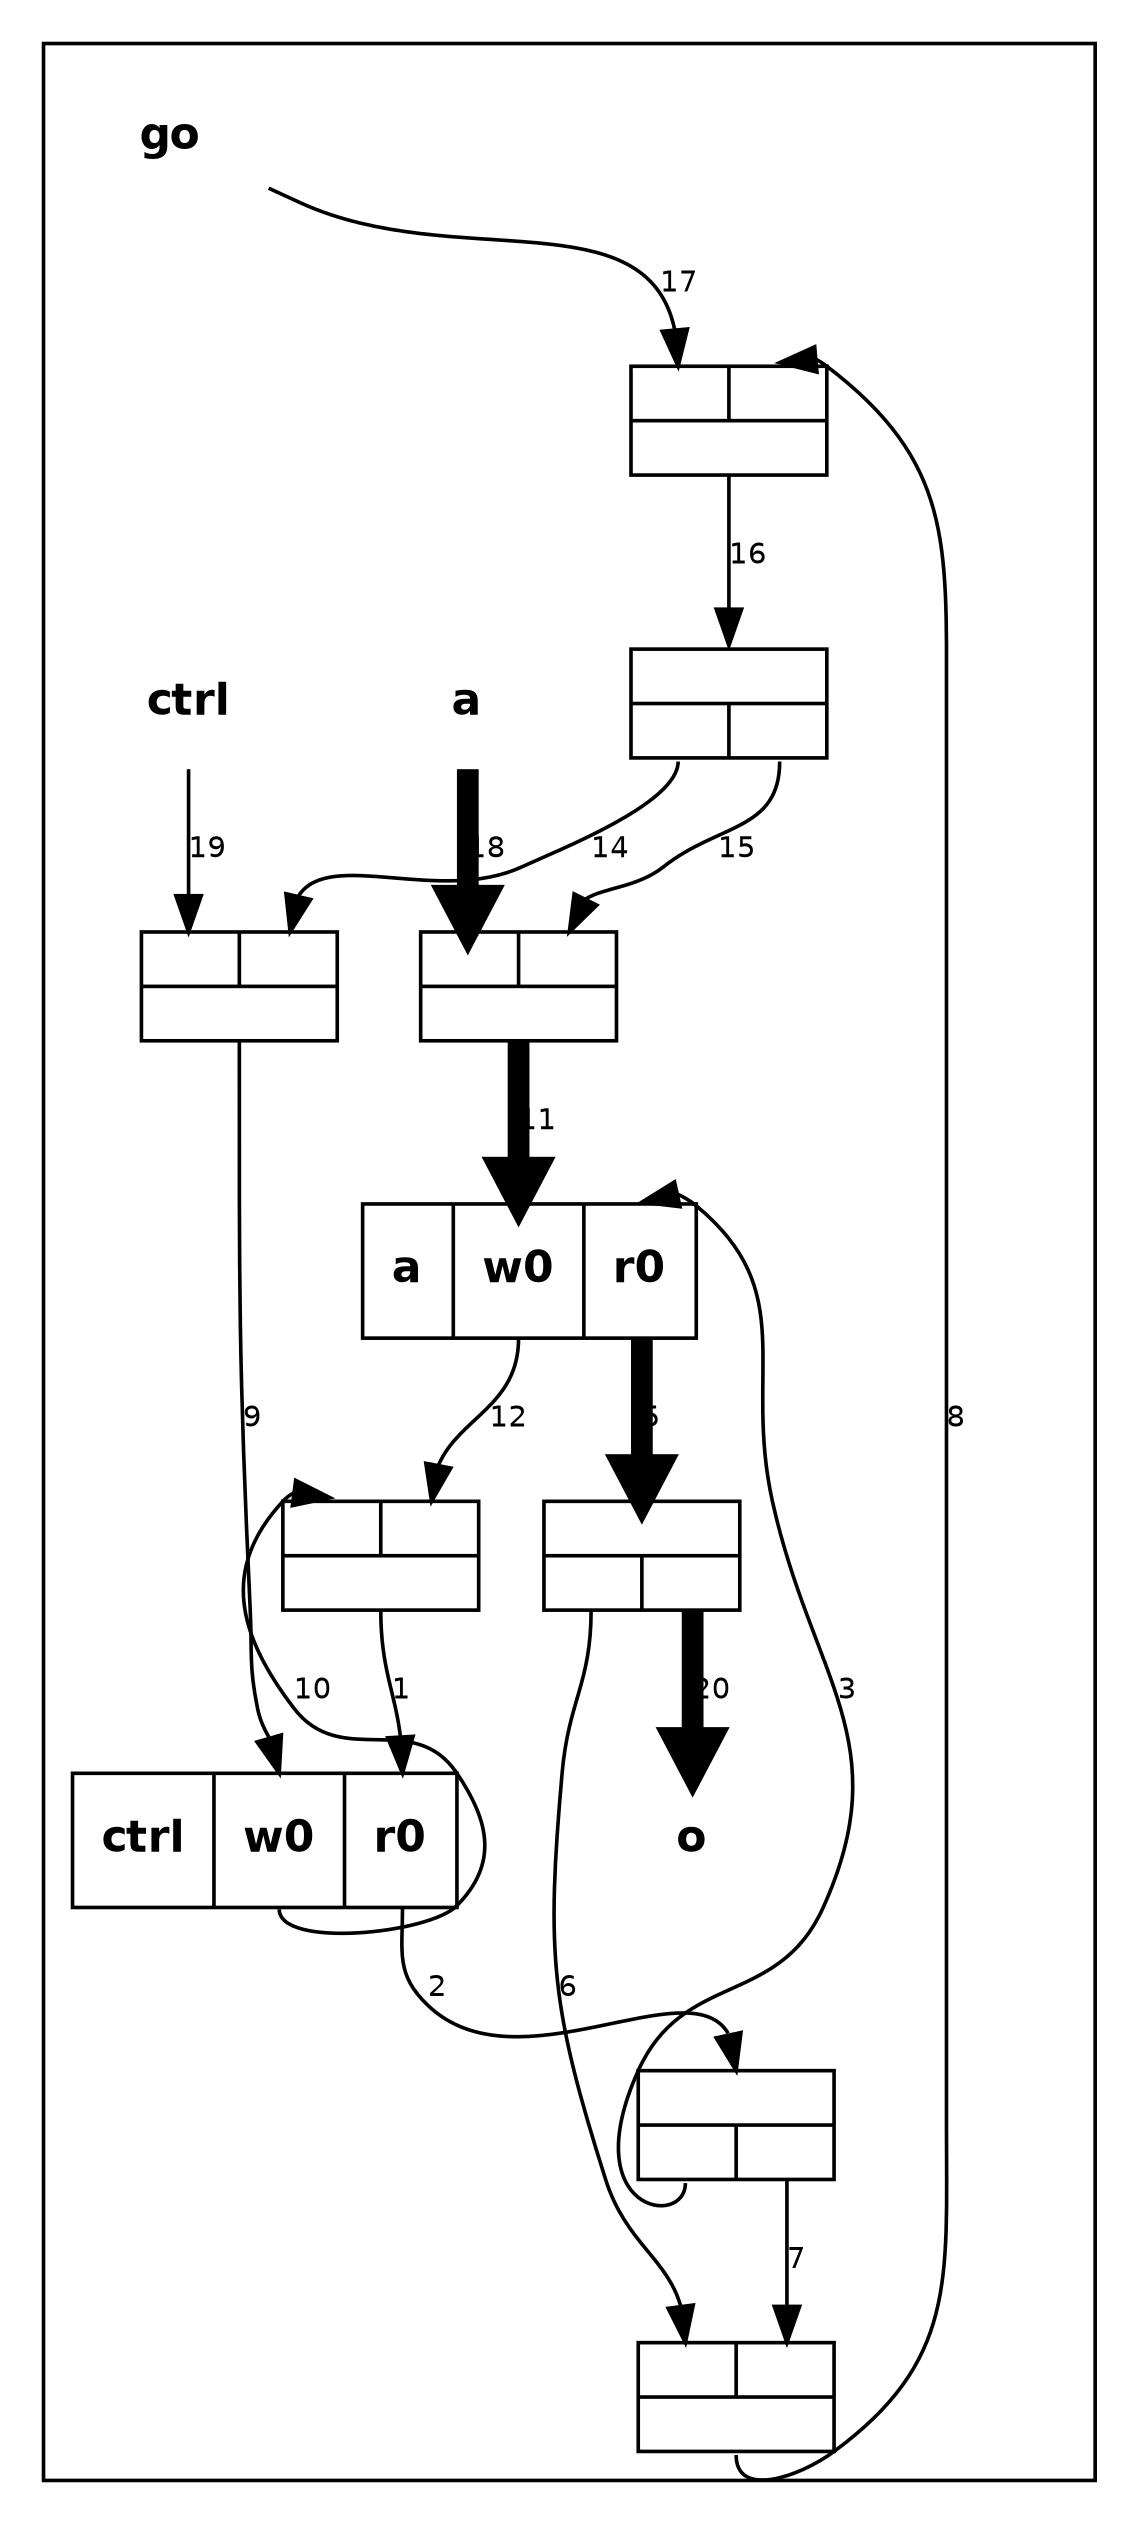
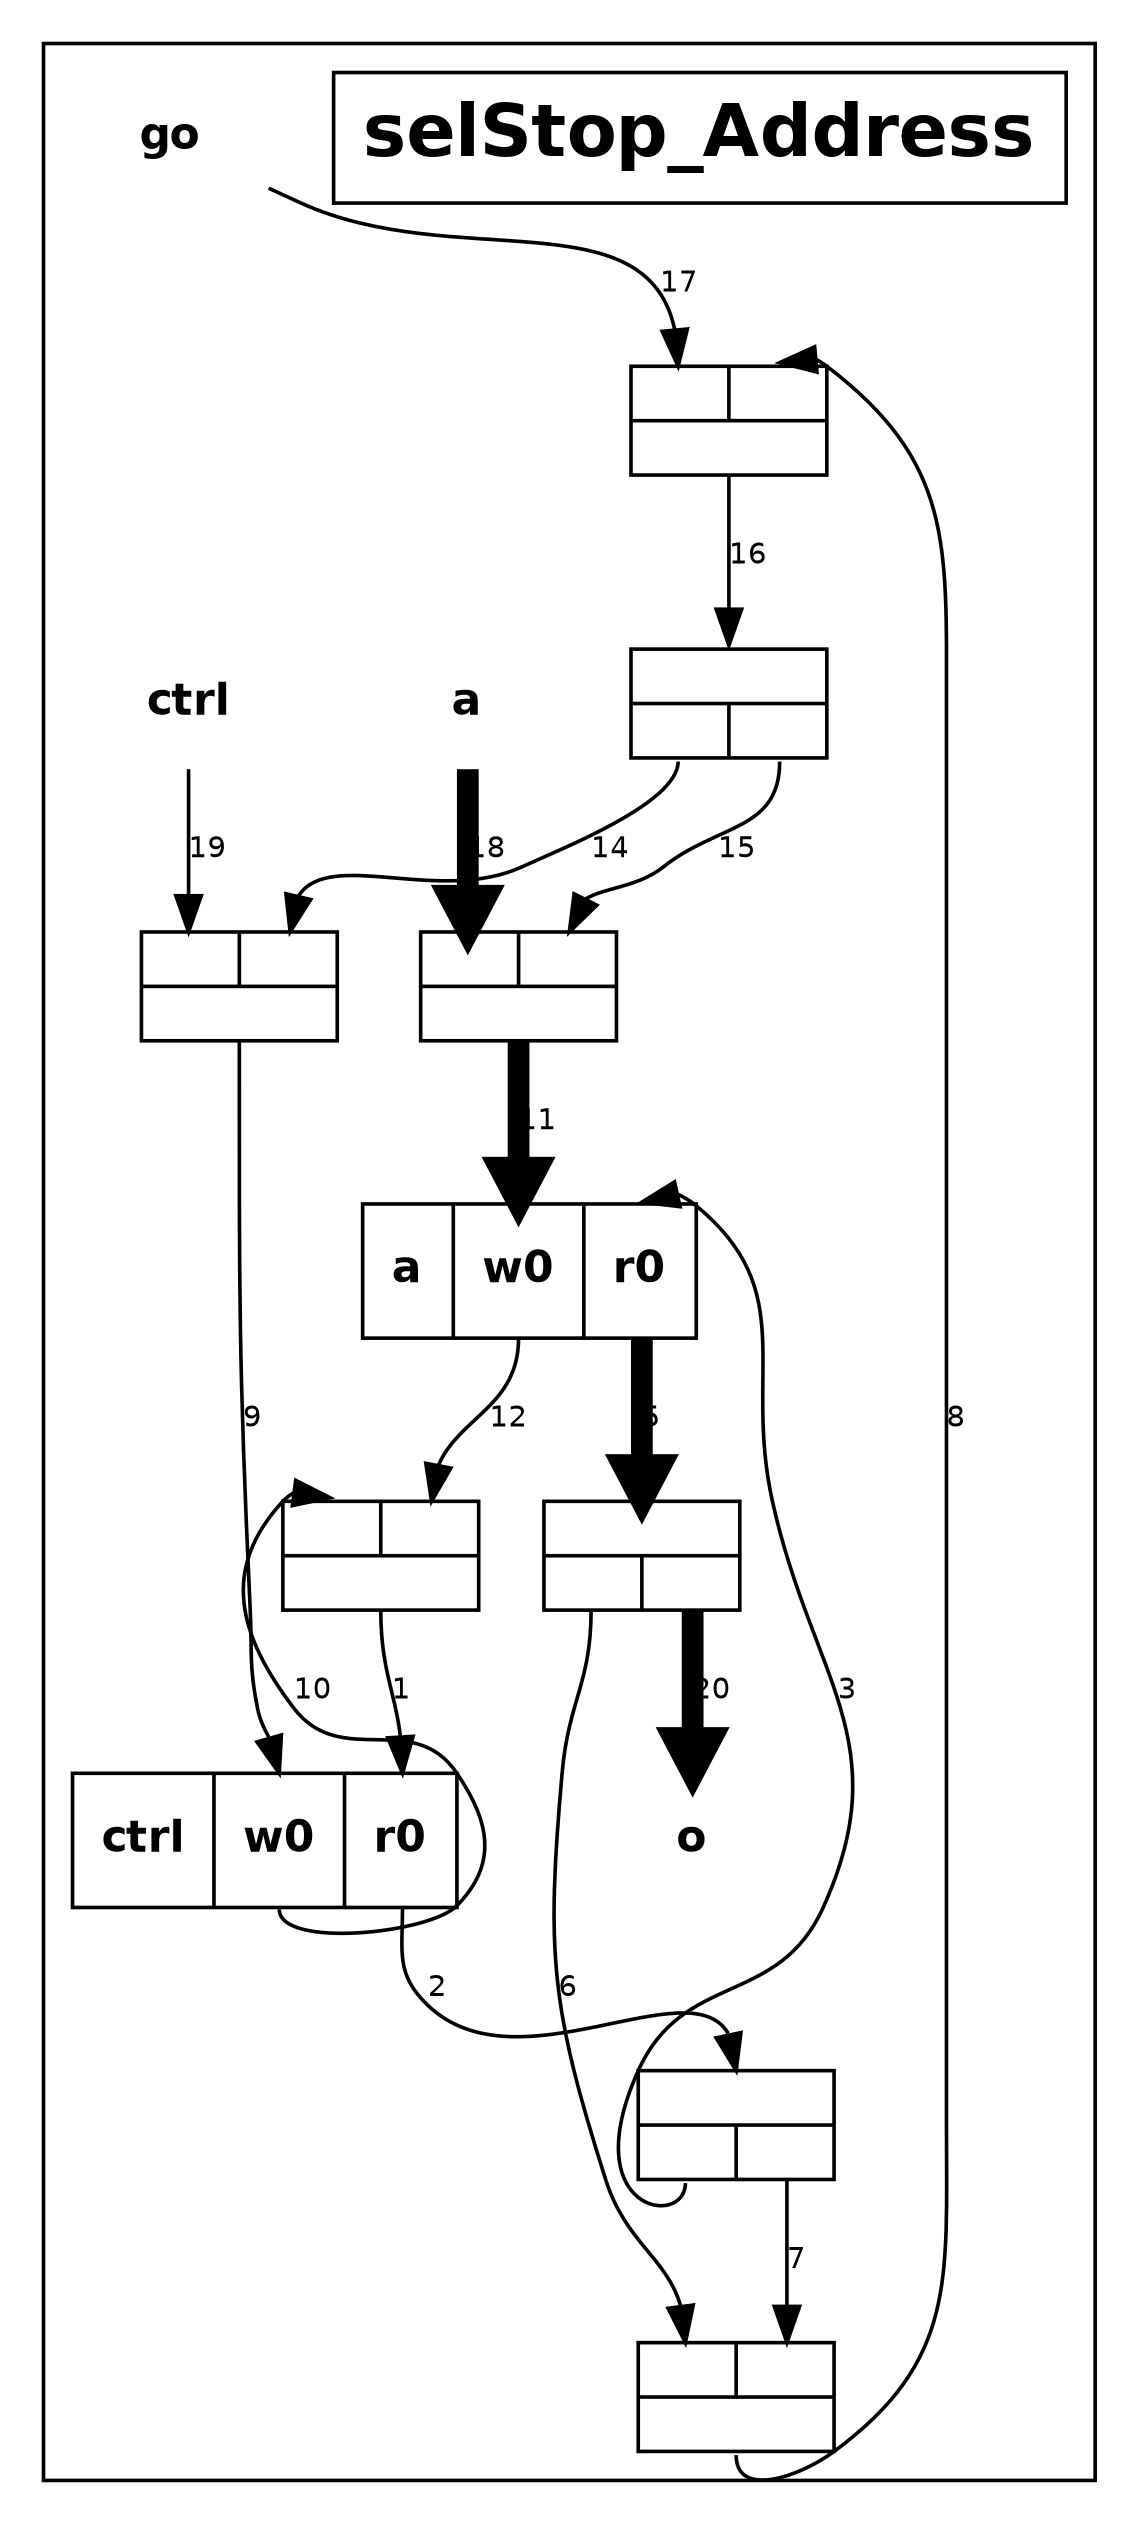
node "selStop_Address": added
